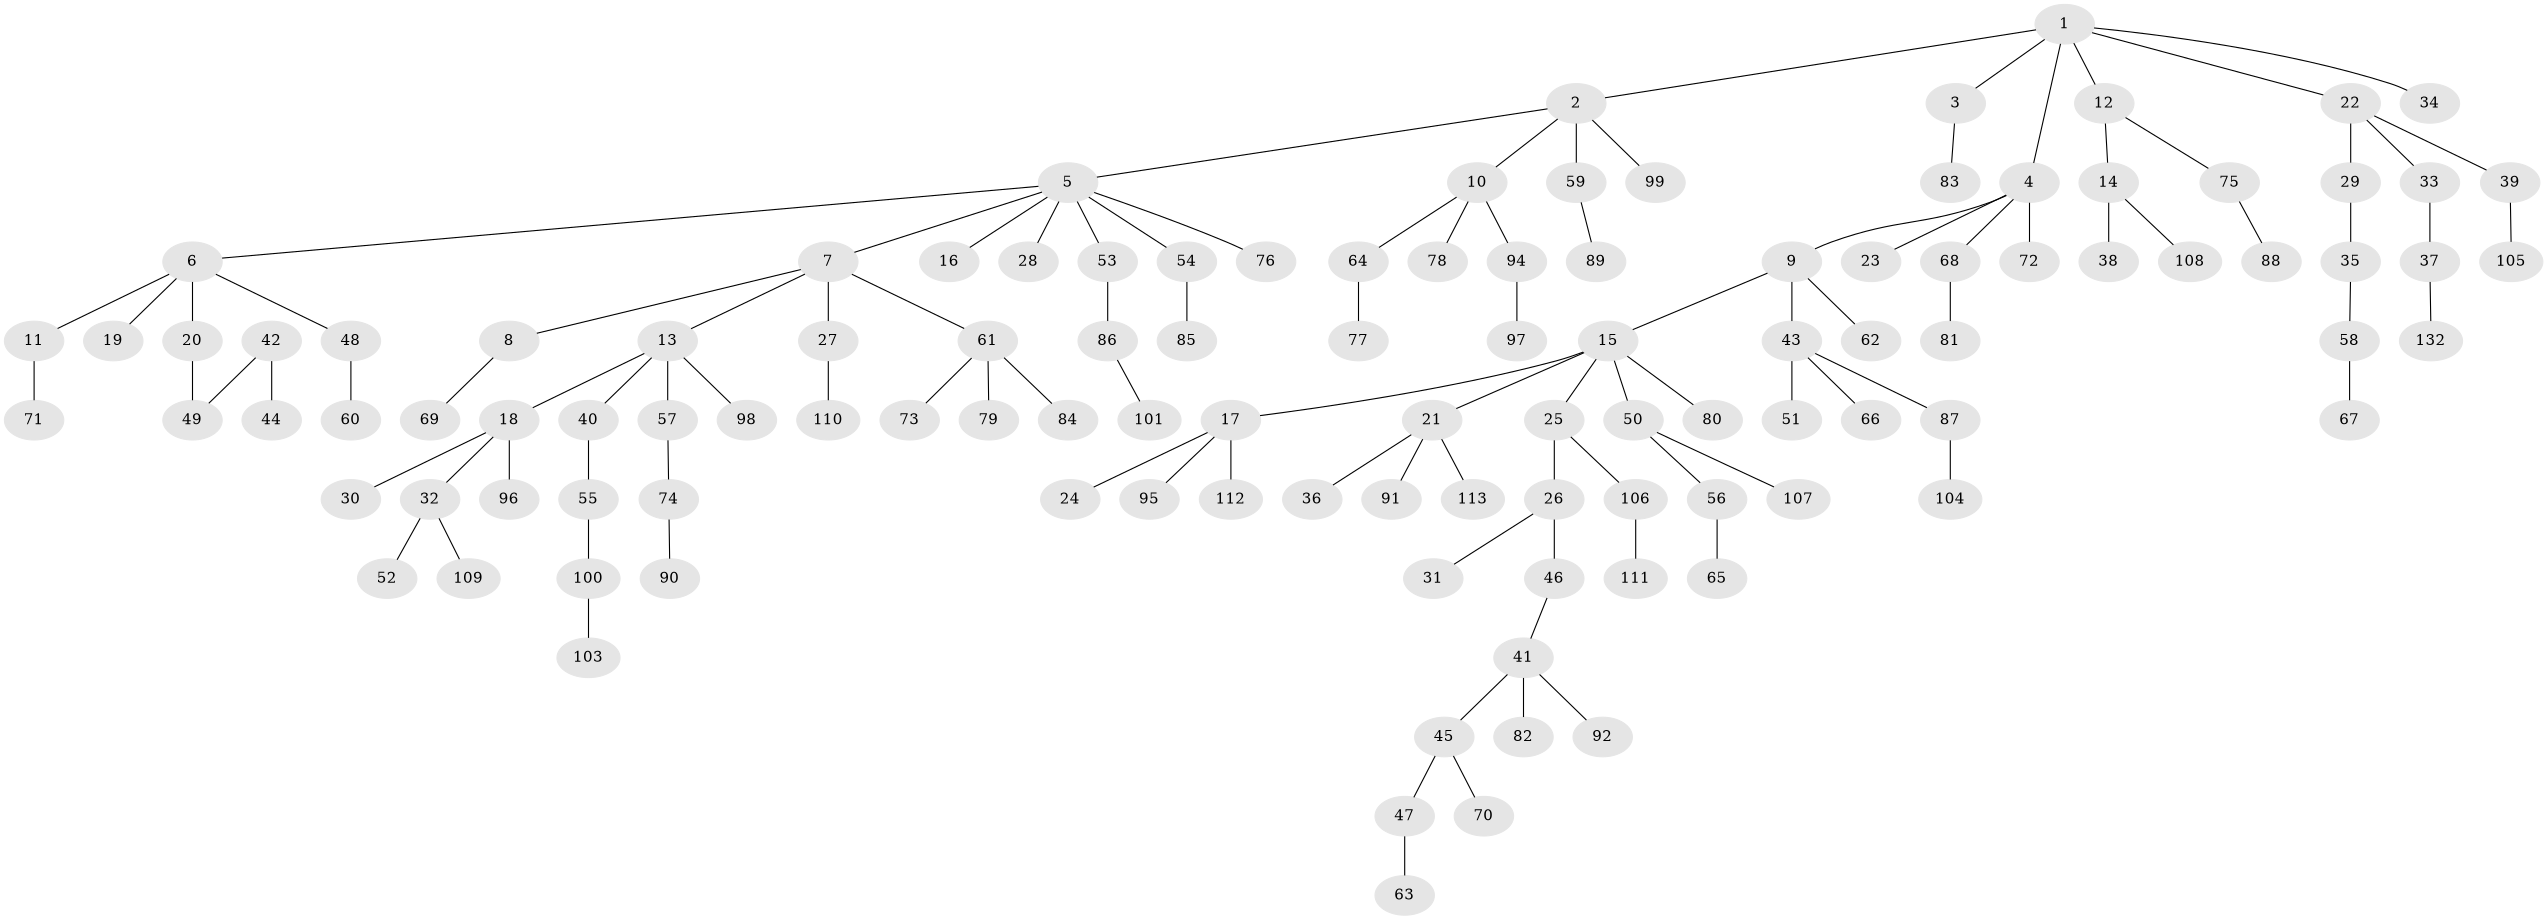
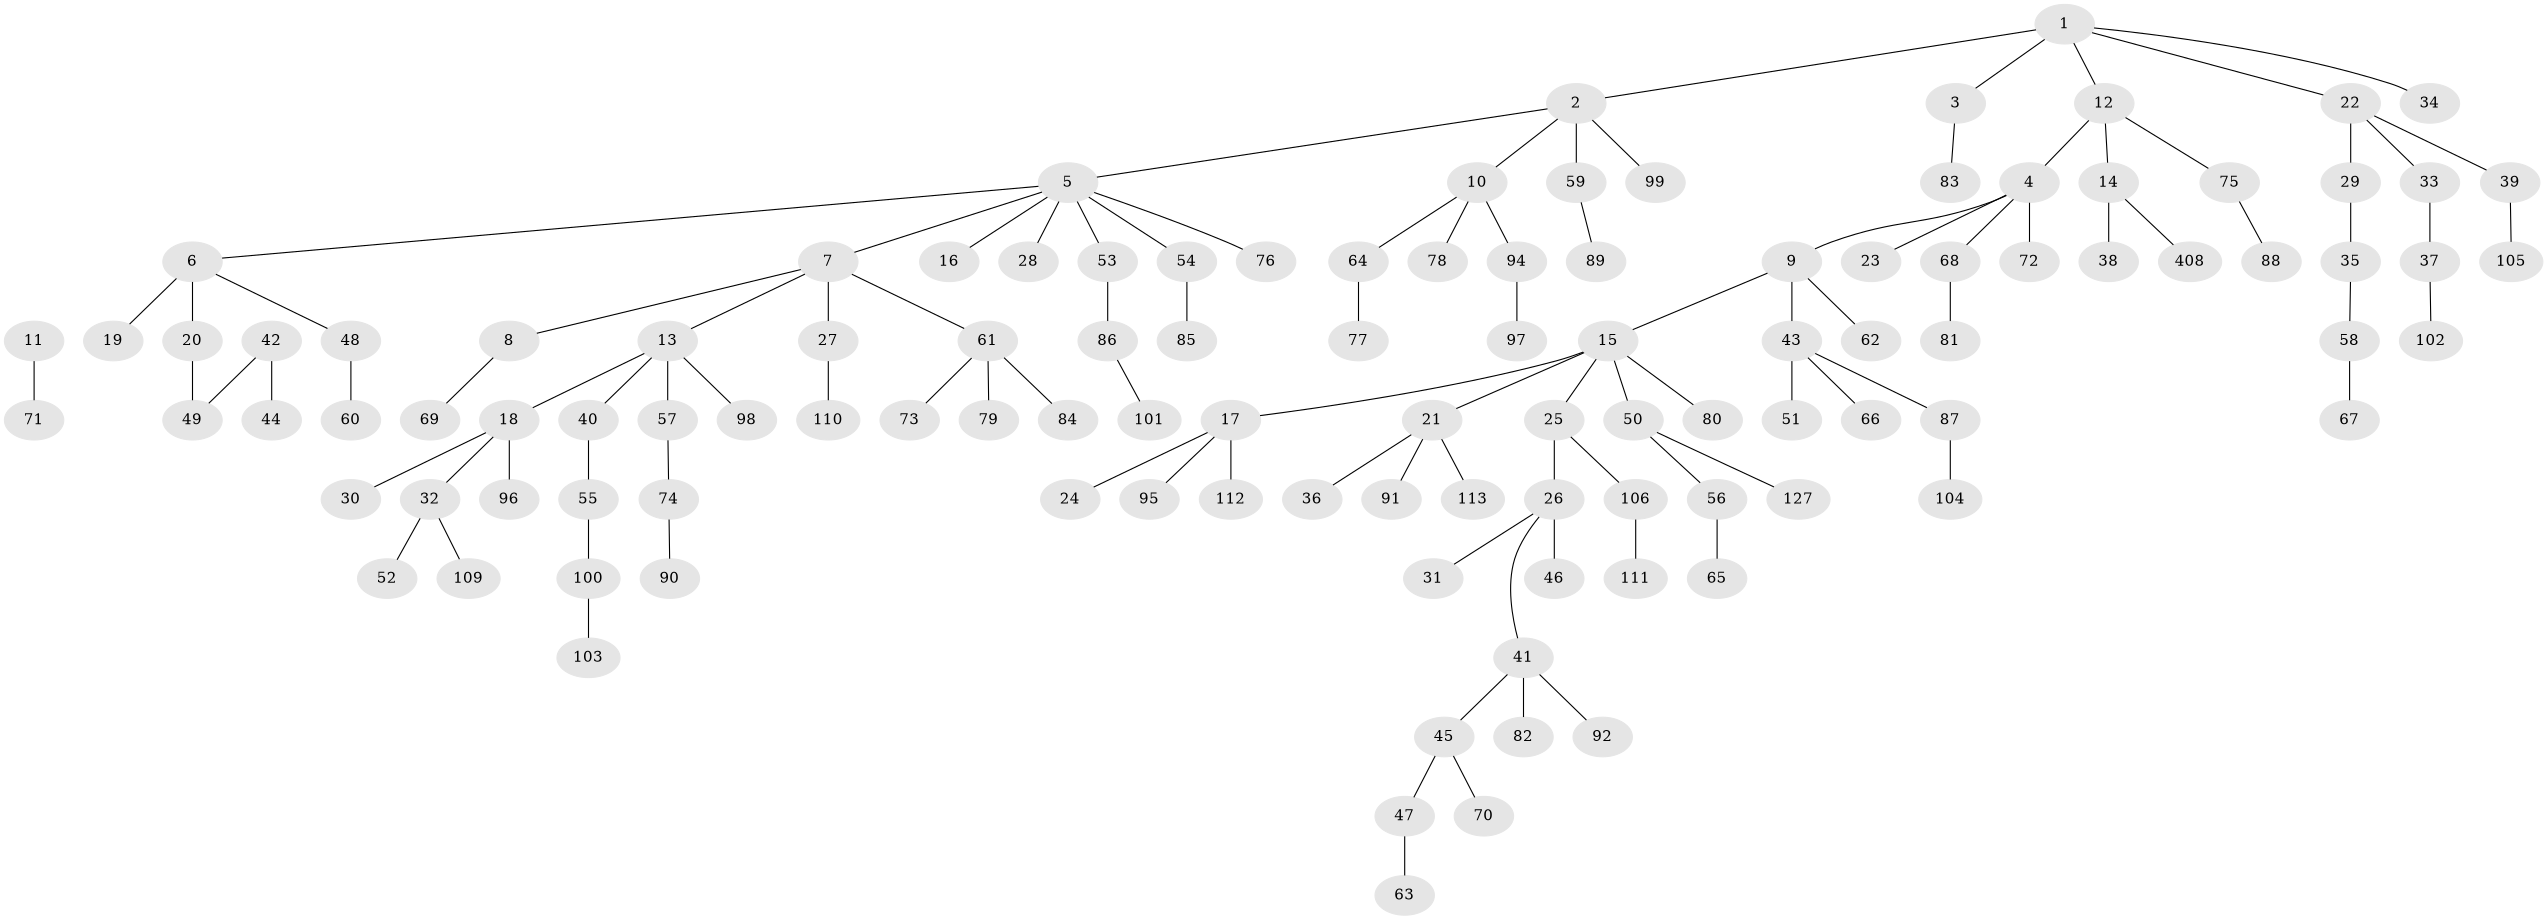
edge "1" -- "4": now "12" -- "4"
node "108": label "108" -> "408"
edge "6" -- "11": removed
node "132": label "132" -> "102"
node "107": label "107" -> "127"
edge "46" -- "41": now "26" -- "41"
